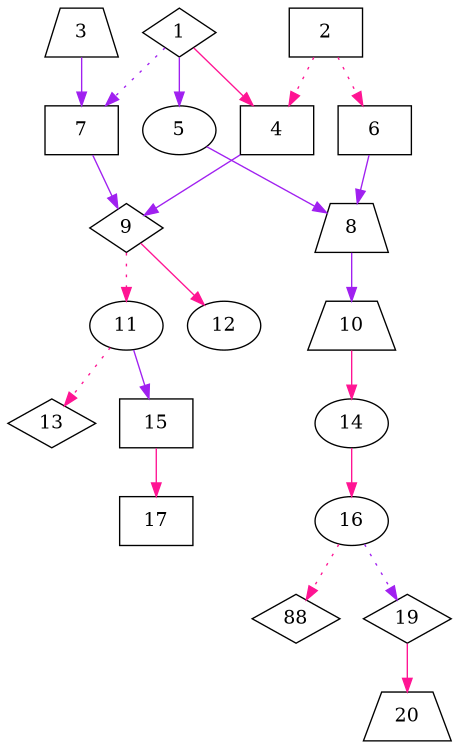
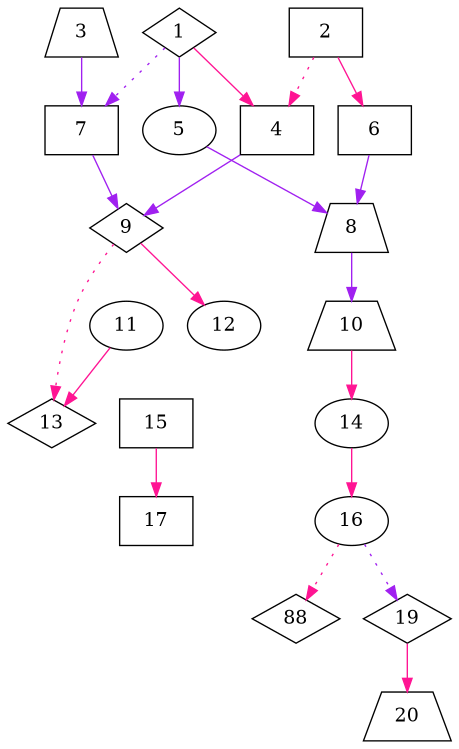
edge "2" -> "6": style dotted -> solid
edge "9" -> "11": now "9" -> "13"
edge "11" -> "15": removed
edge "11" -> "13": style dotted -> solid
